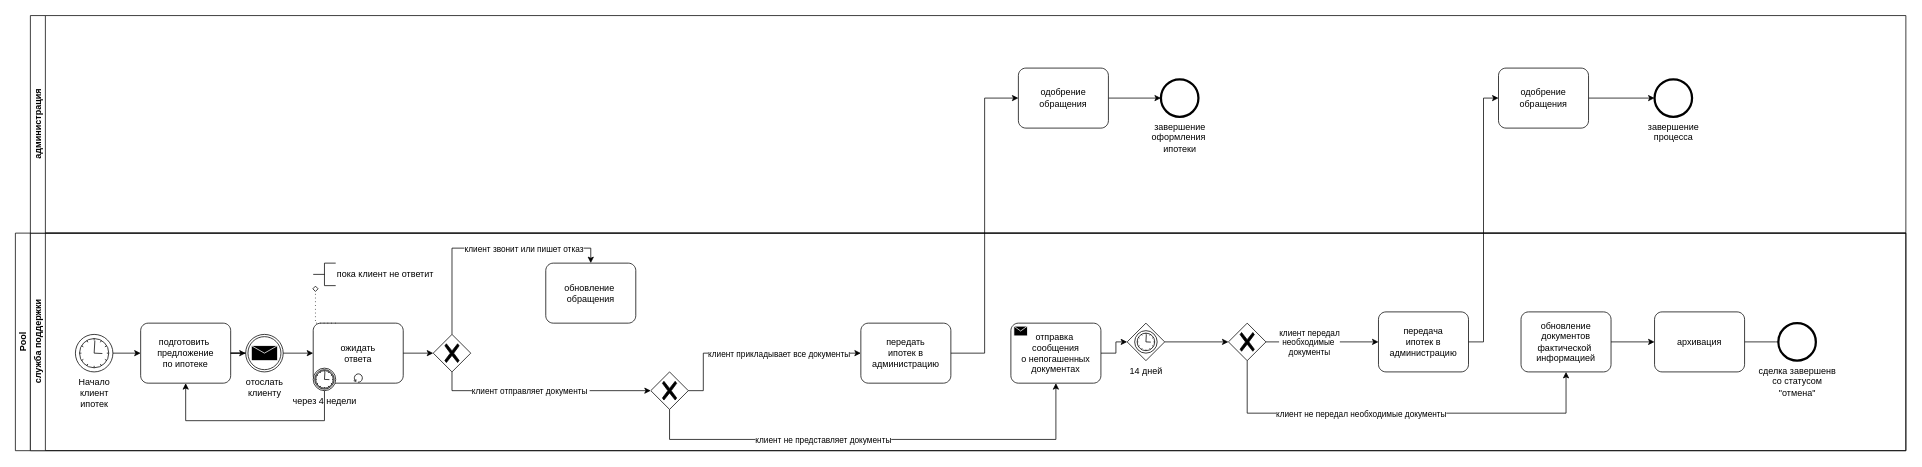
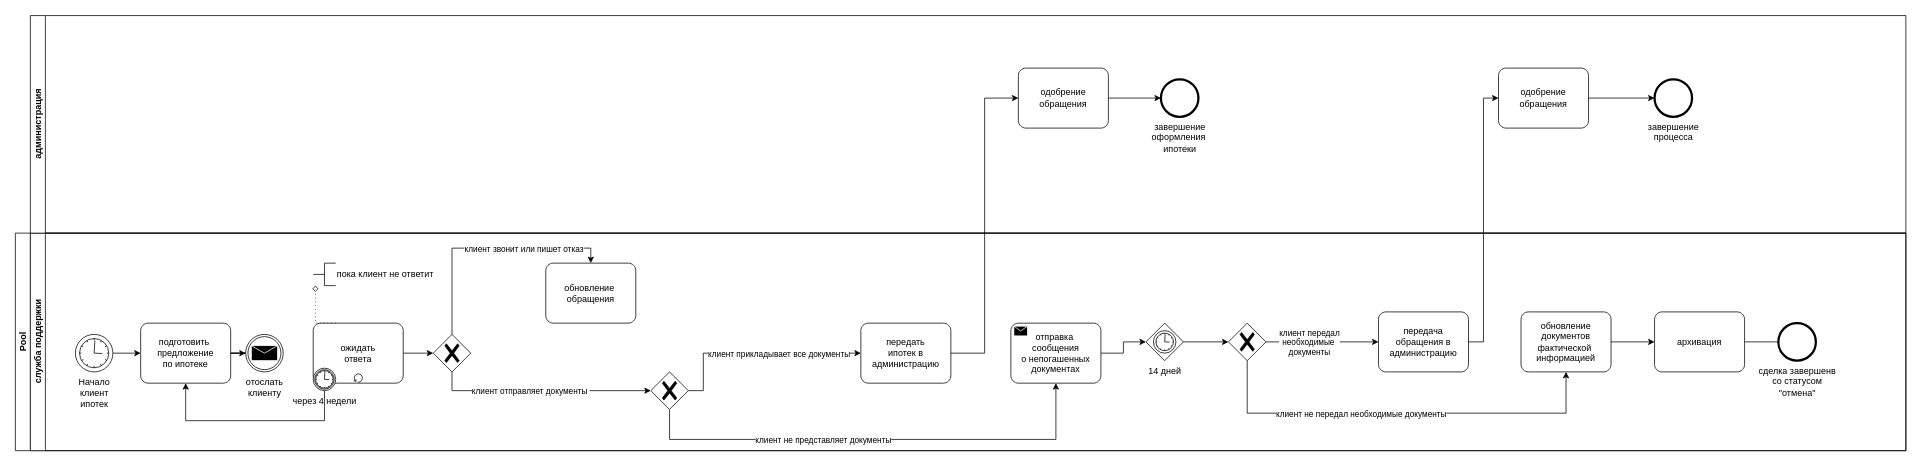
node "14 дней": moved (1146, 342) -> (1164, 342)
node "передача ипотек в администрацию": label "передача ипотек в администрацию" -> "передача обращения в администрацию"
edge "отослать клиенту" -> "ожидать ответа": removed
